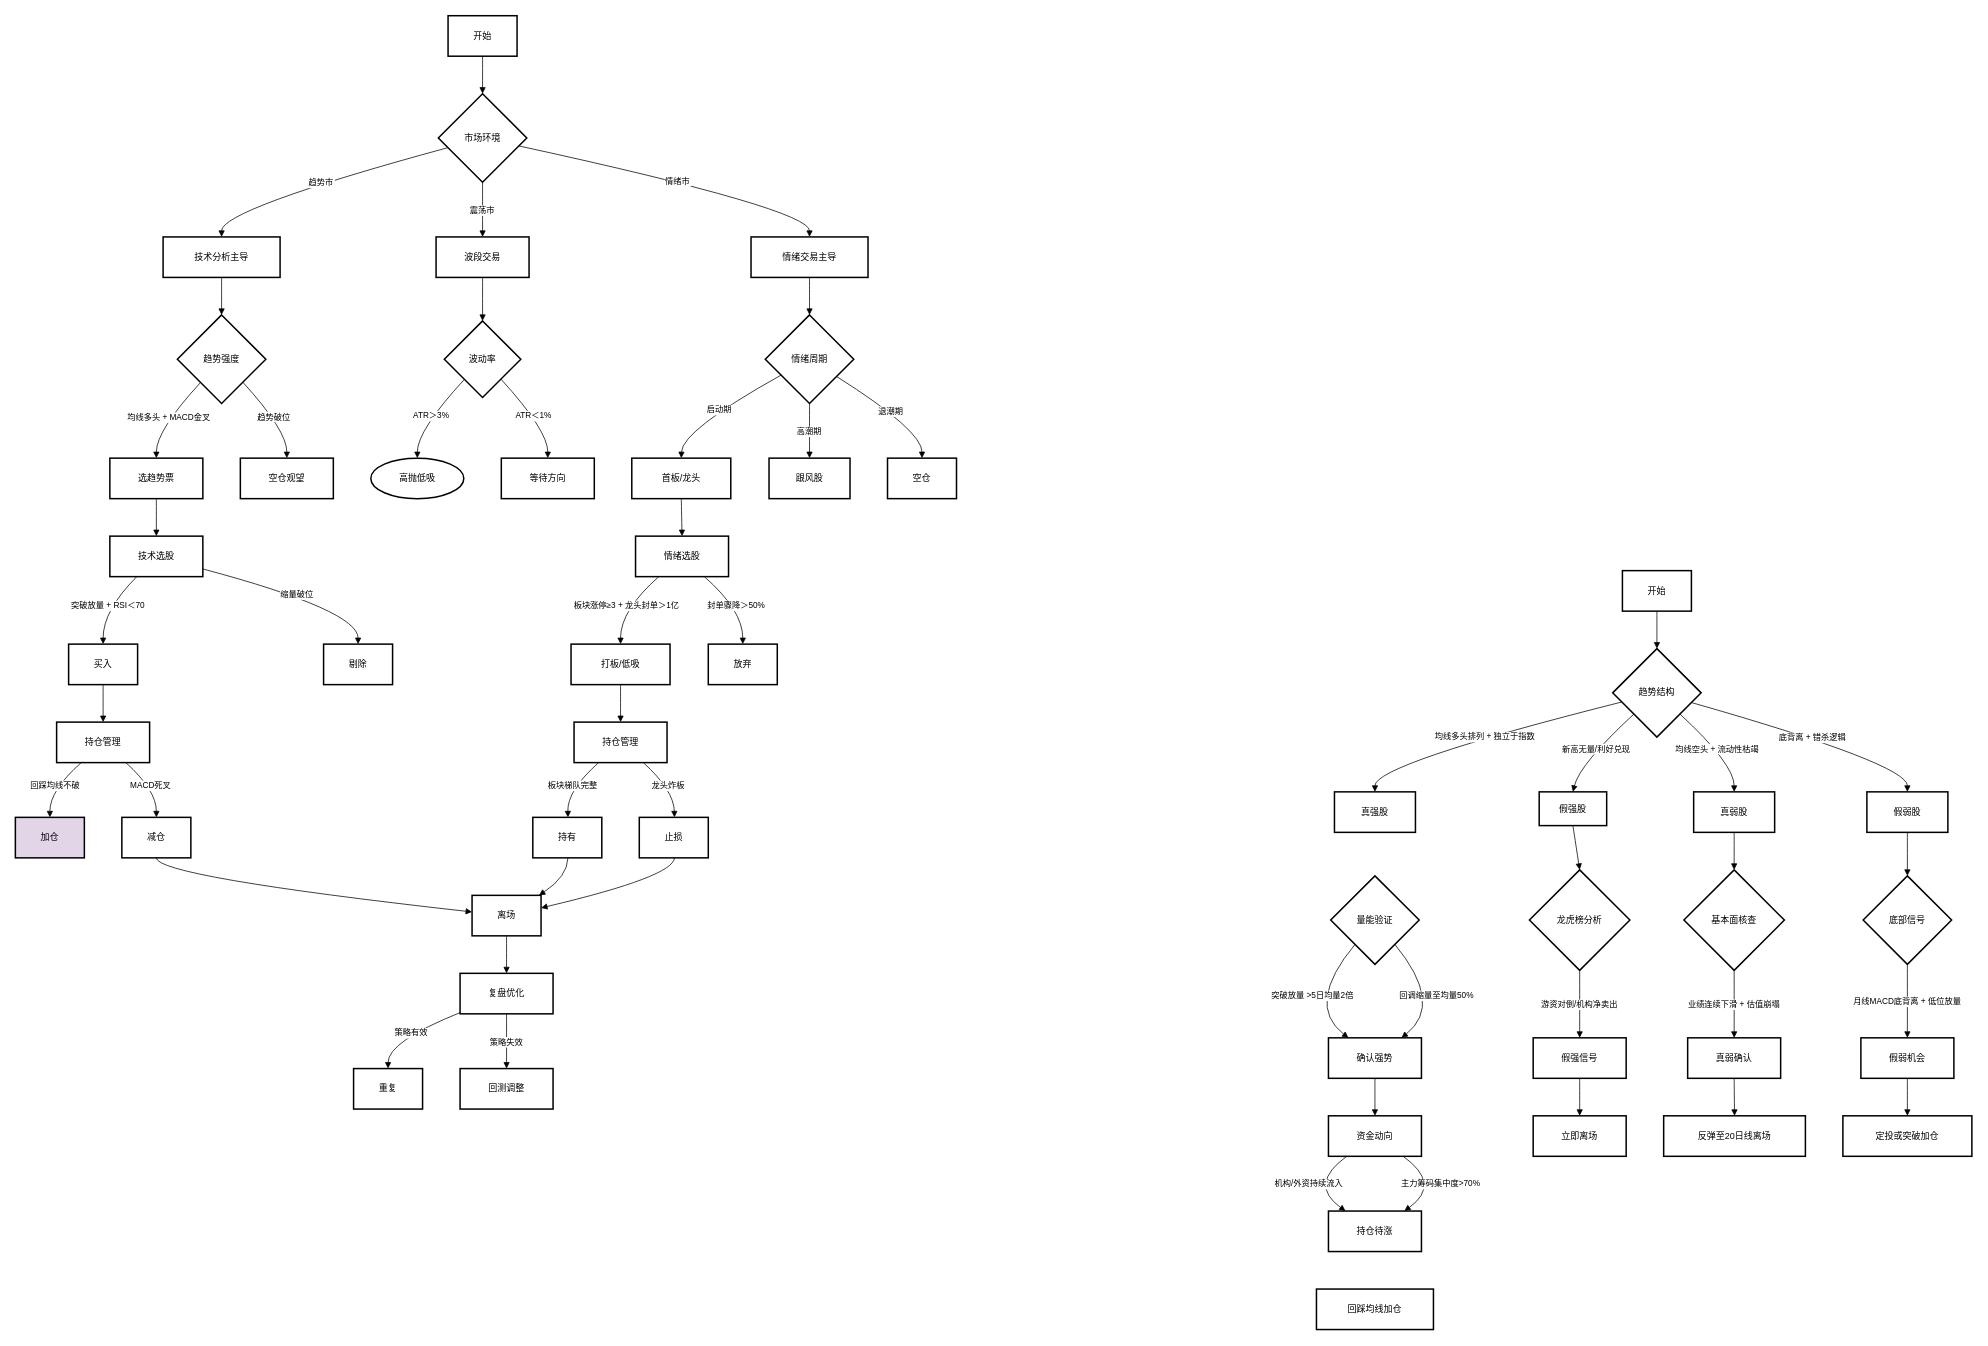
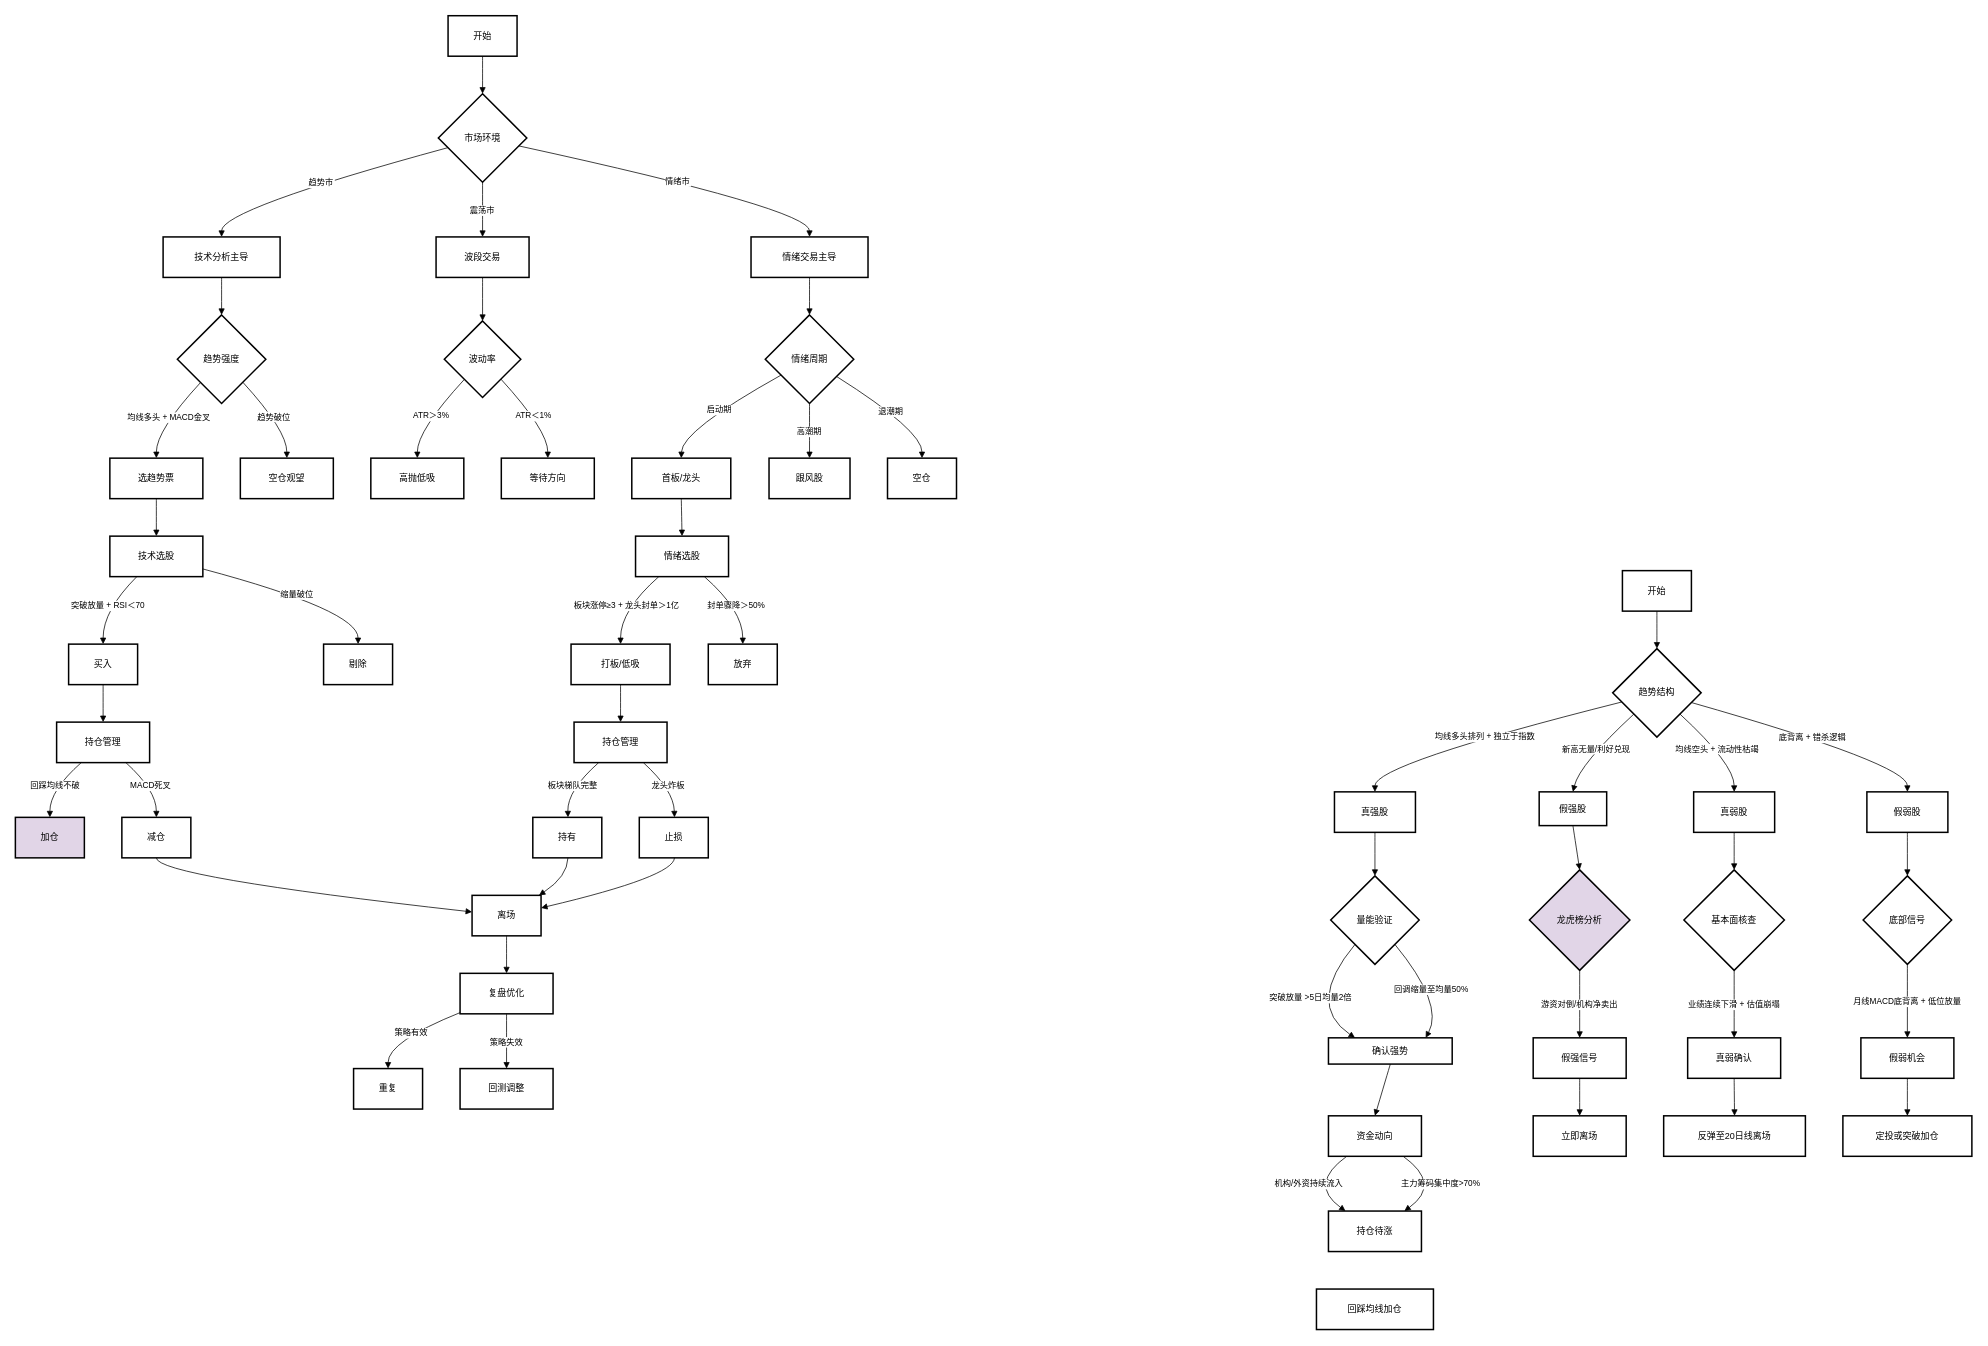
node "高抛低吸": shape ellipse -> rectangle
edge "真强股" -> "量能验证": added
node "龙虎榜分析": fillcolor #ffffff -> #e1d5e7
node "确认强势": size 93x41 -> 124x26
